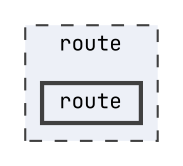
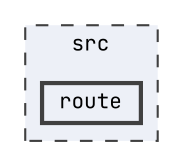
cluster "route": label "route" -> "src"
